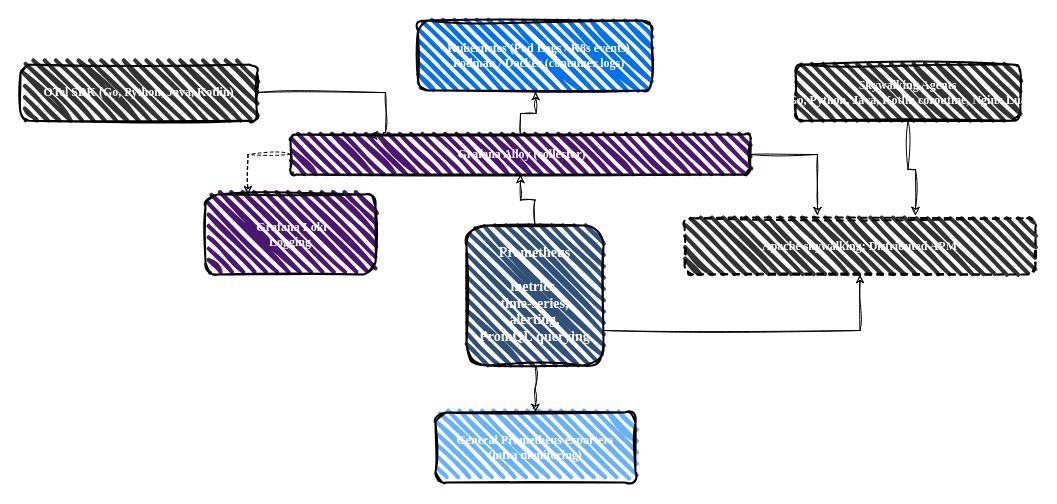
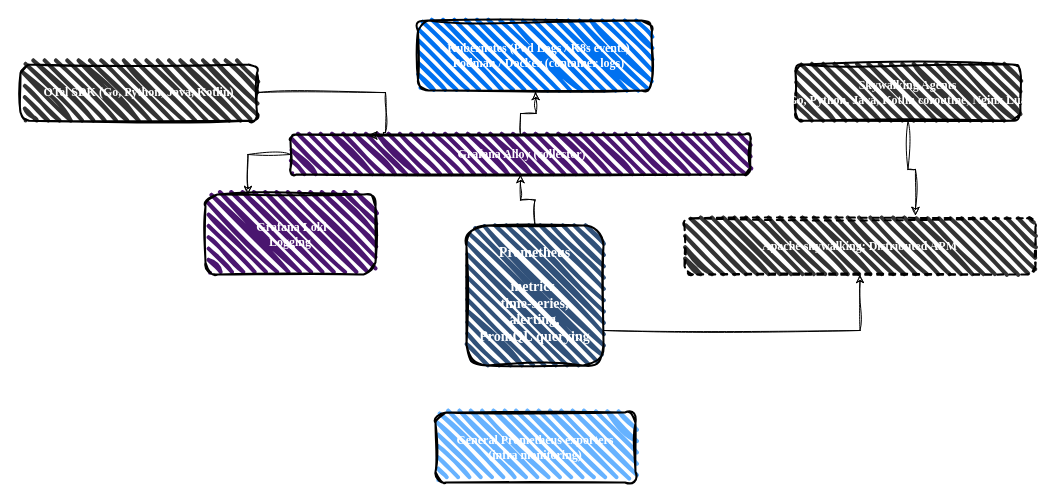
edge "Grafana Alloy (collector)" -> "Grafana Loki Logging": style dashed -> solid
edge "Grafana Alloy (collector)" -> "Apache skywalking: Distributed APM": removed
edge "Prometheus metrics, time-series, alerting, PromQL querying" -> "General Prometheus exporters (infra monitoring)": removed
